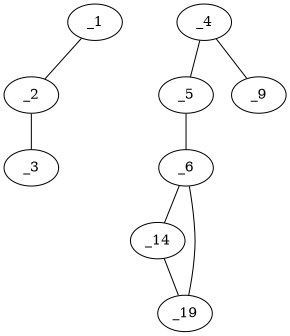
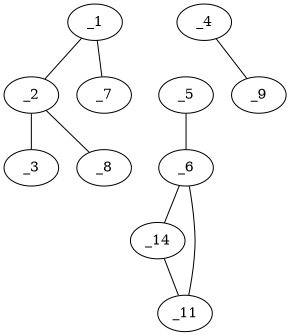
edge "_4" -- "_5": removed
node "_7": added
node "_8": added
node "_19": label "_19" -> "_11"
